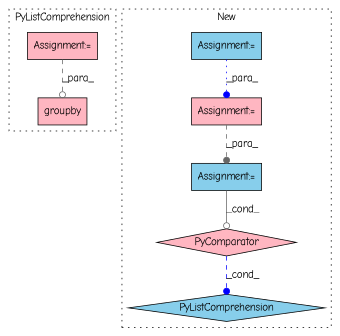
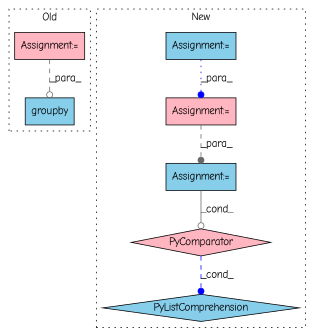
cluster "PyListComprehension": label "PyListComprehension" -> "Old"
node "groupby": fillcolor lightpink -> skyblue
